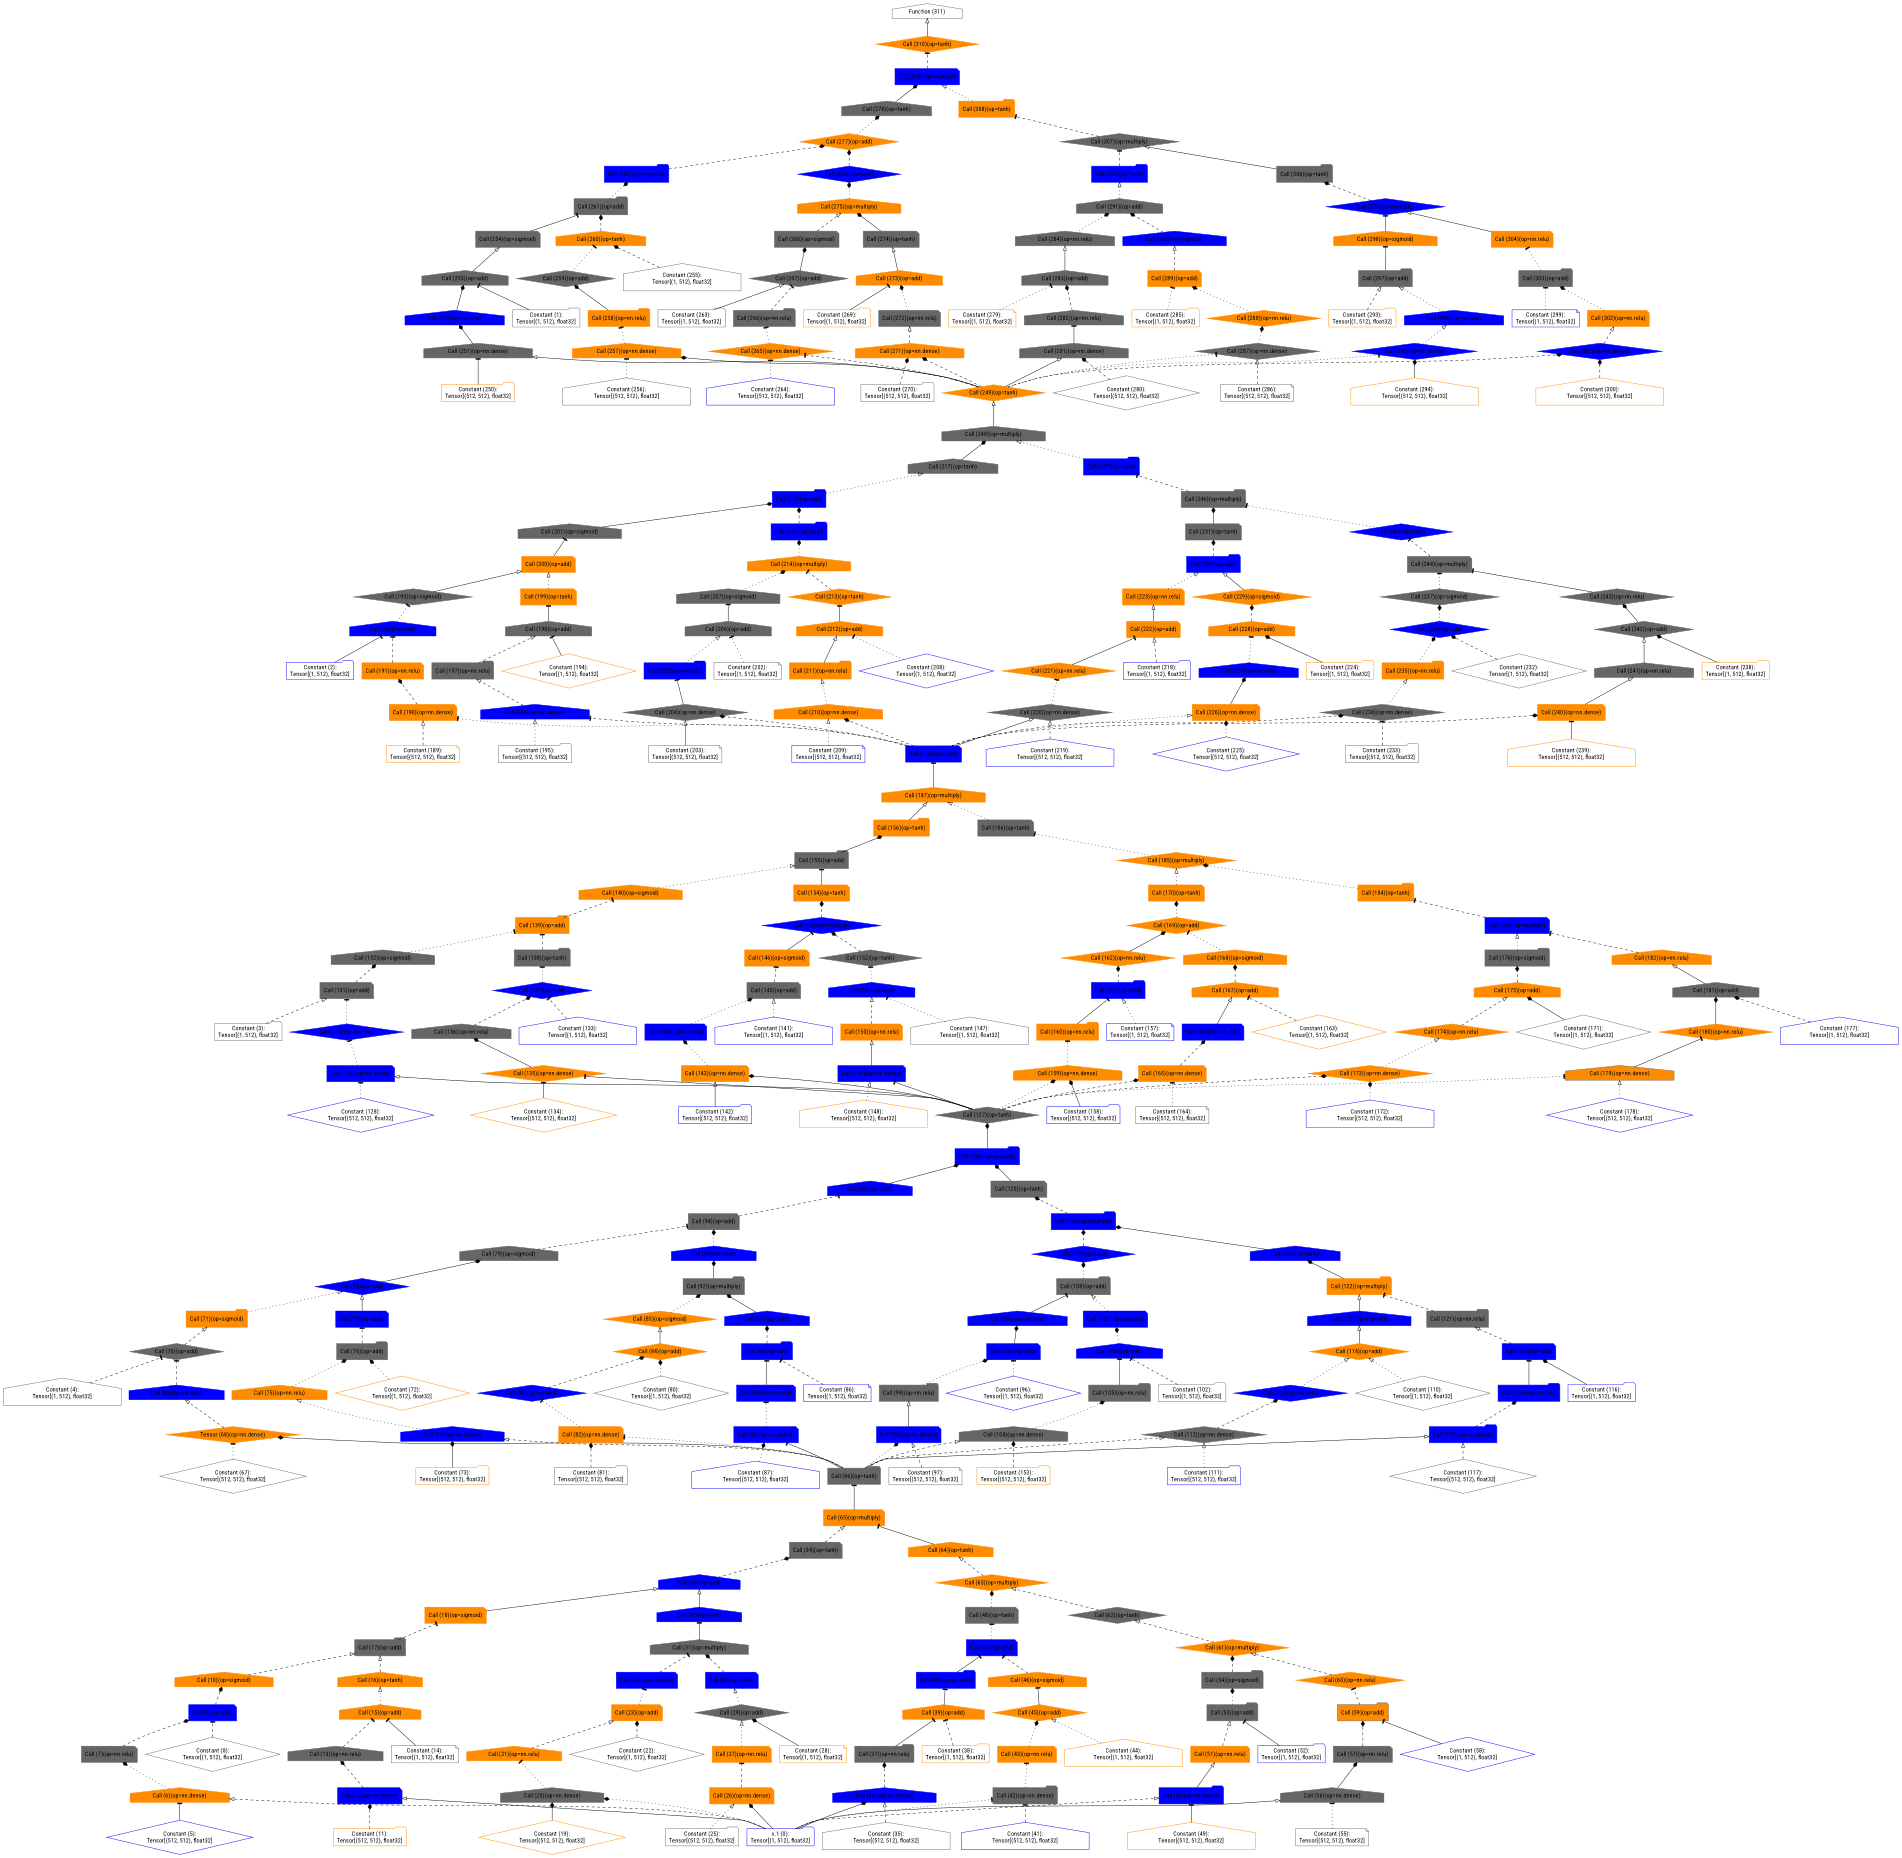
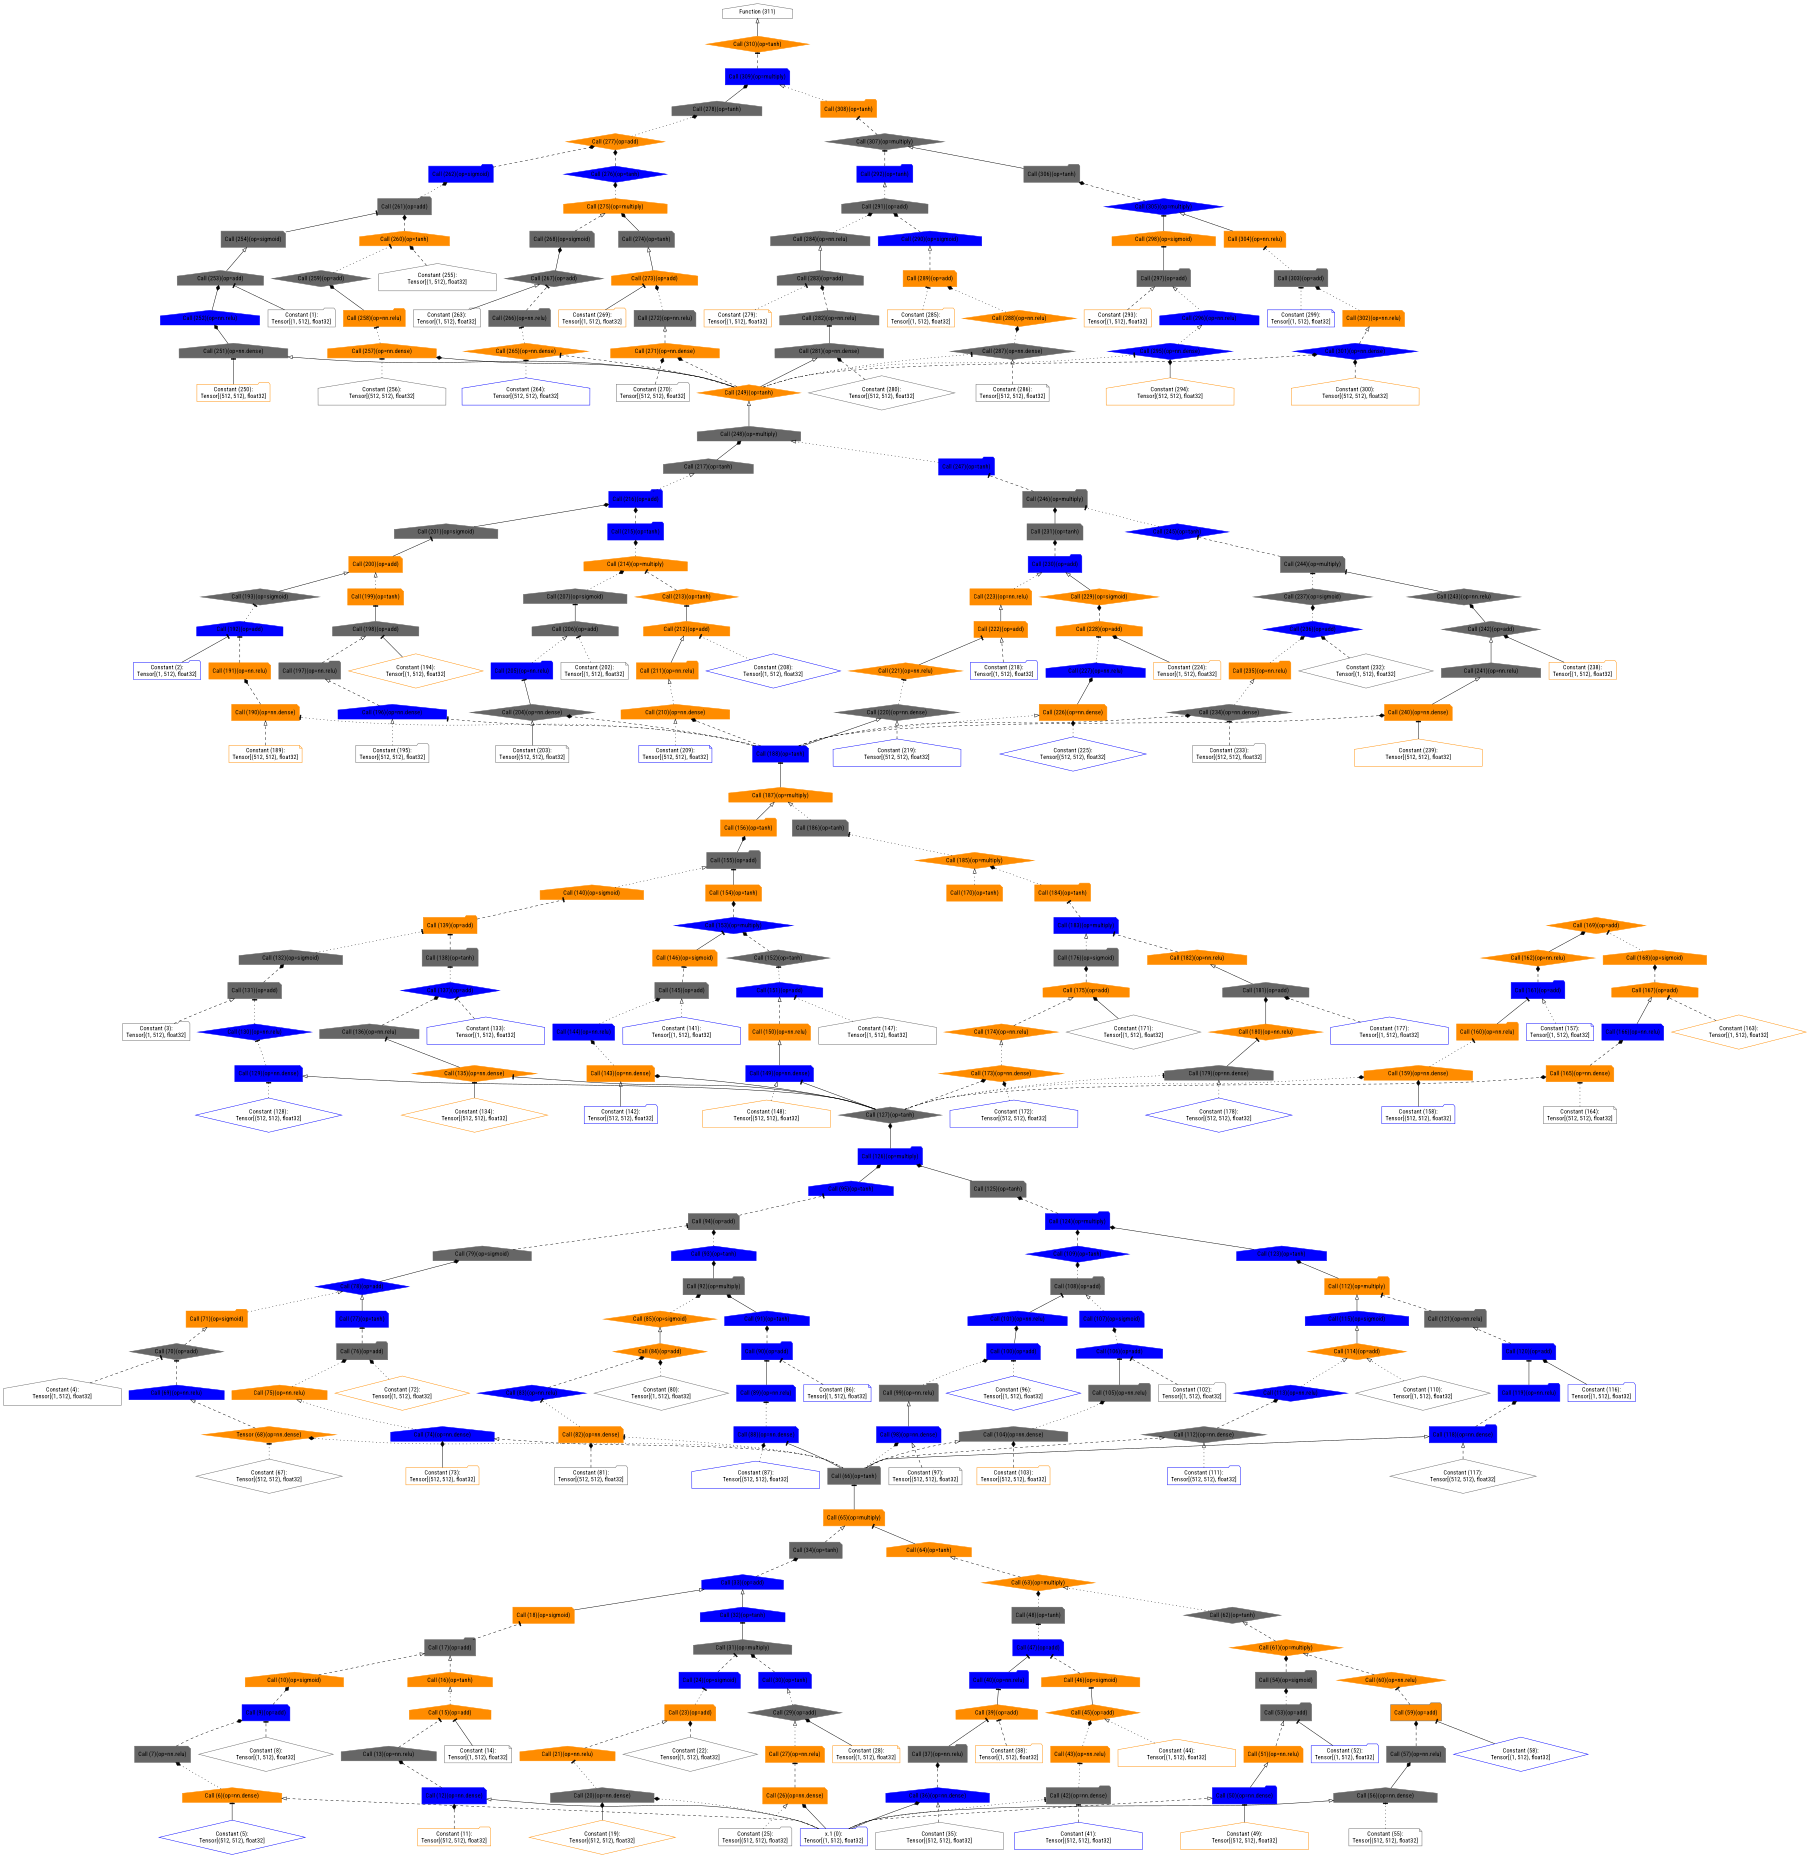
edge "Call (169)(op=add)" -> "Call (170)(op=tanh)": removed
edge "Call (135)(op=nn.dense)" -> "Call (136)(op=nn.relu)": arrowhead diamond -> tee
node "Call (179)(op=nn.dense)": fillcolor darkorange -> gray40
node "Call (122)(op=multiply)": label "Call (122)(op=multiply)" -> "Call (112)(op=multiply)"
edge "Call (66)(op=tanh)" -> "Tensor (68)(op=nn.dense)": style solid -> dotted
node "Constant (153): Tensor[(512, 512), float32]": label "Constant (153): Tensor[(512, 512), float32]" -> "Constant (103): Tensor[(512, 512), float32]"
edge "Call (62)(op=tanh)" -> "Call (63)(op=multiply)": style dashed -> dotted
